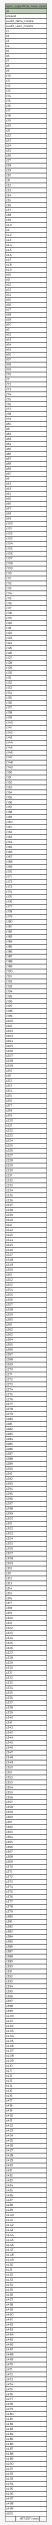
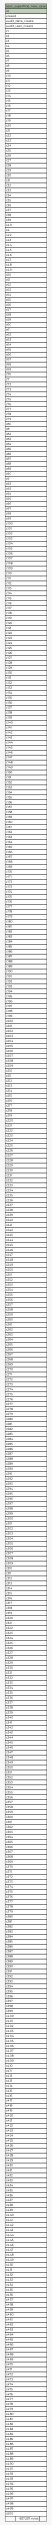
node "aacc_superficie_new_case": text "817.257 rows" -> "837.257 rows"
